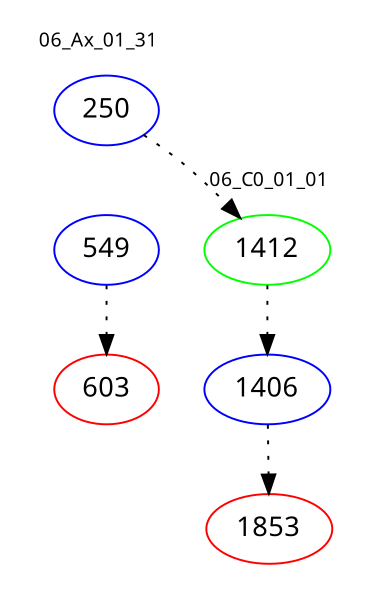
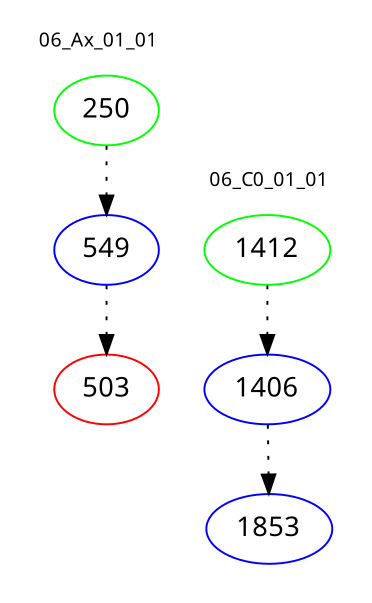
cluster "06_Ax_01_31": label "06_Ax_01_31" -> "06_Ax_01_01"
node "250": color blue -> green
edge "250" -> "1412": now "250" -> "549"
node "603": label "603" -> "503"
node "1853": color red -> blue
